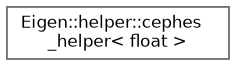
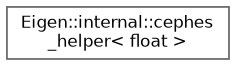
node "Eigen::helper::cephes _helper< float >": label "Eigen::helper::cephes _helper< float >" -> "Eigen::internal::cephes _helper< float >"
